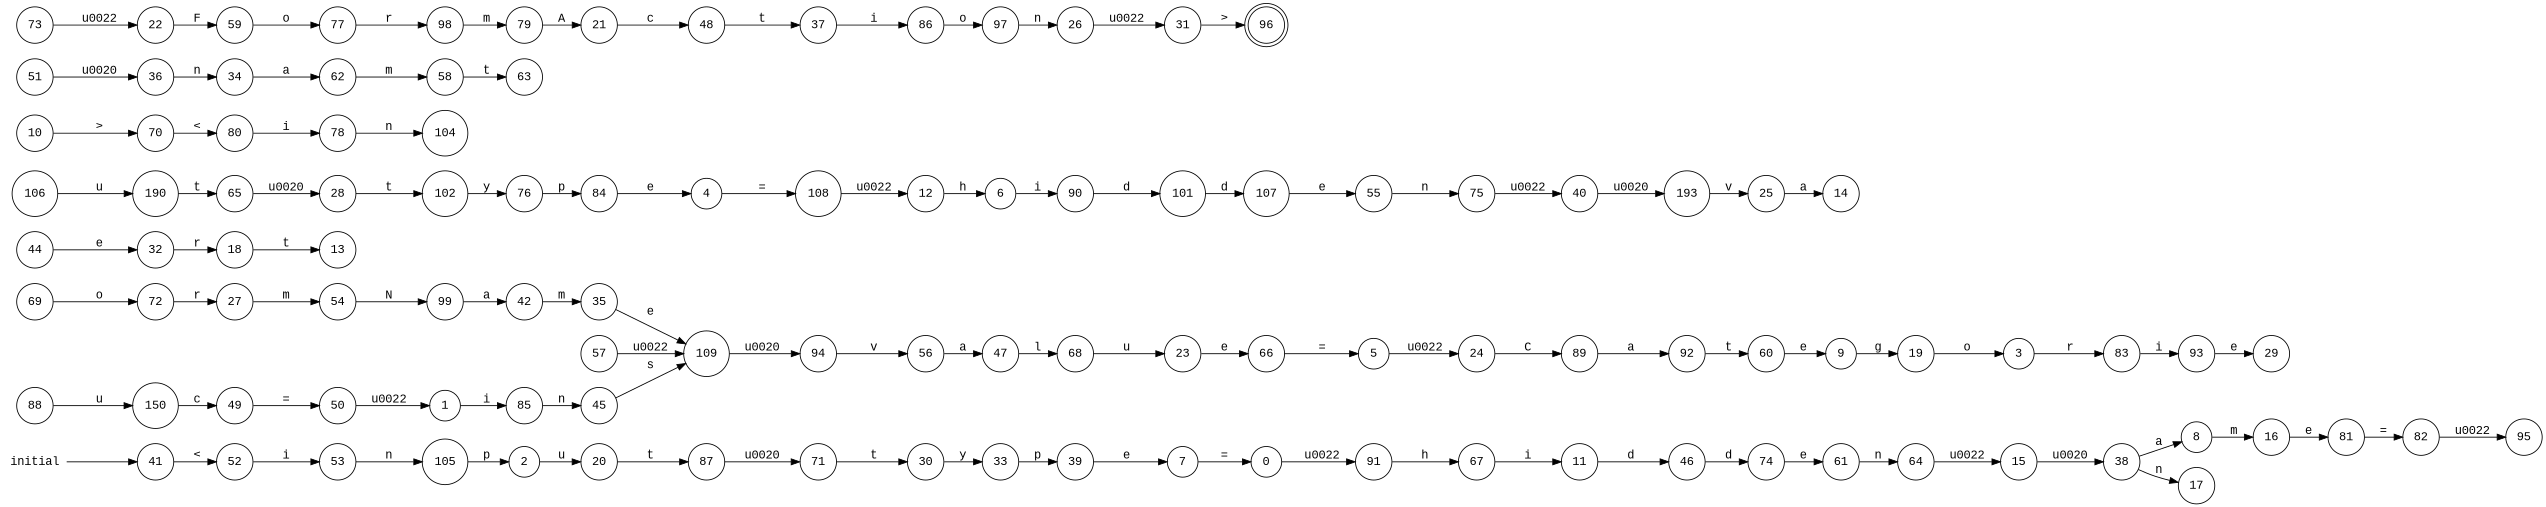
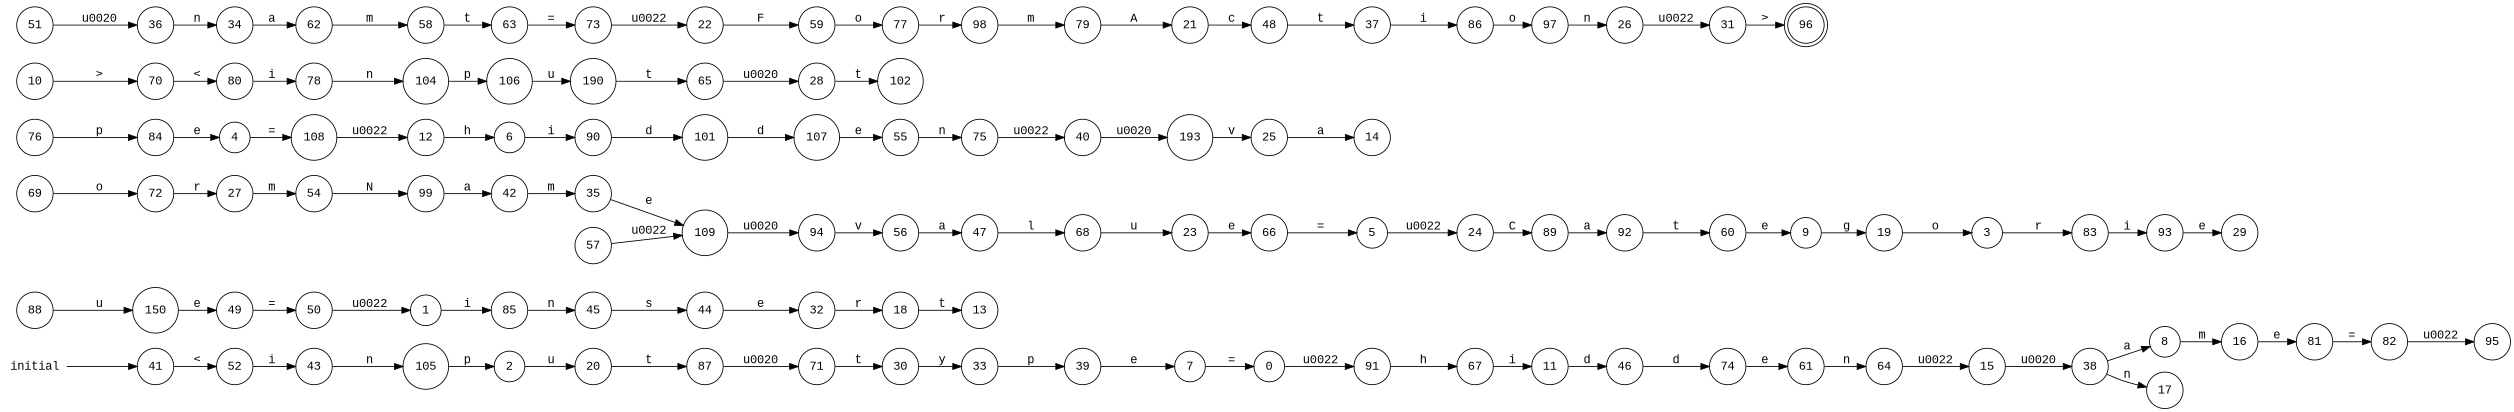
edge "63" -> "73": added, label "="
edge "104" -> "106": added, label "p"
edge "102" -> "76": removed, label "y"
edge "45" -> "109": now "45" -> "44"
edge "150" -> "49": label "c" -> "e"
node "53": label "53" -> "43"
